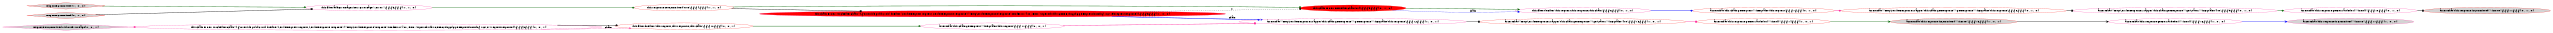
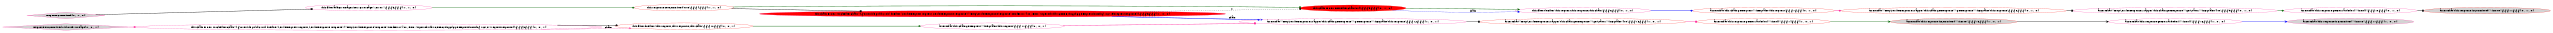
node "responseCommitted['1', '0', '0']": removed
node "responseCommitted['0', '1', '0']": color red -> deeppink
